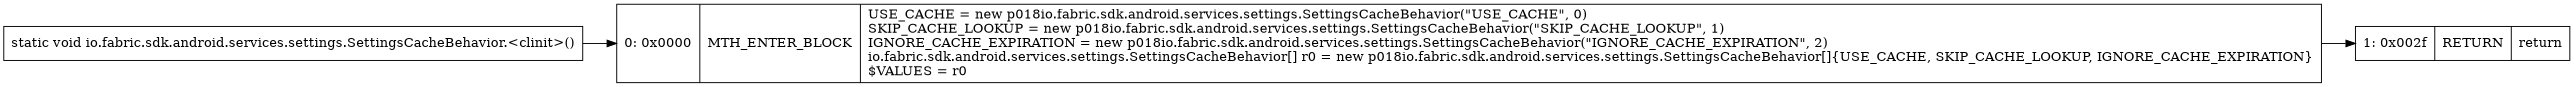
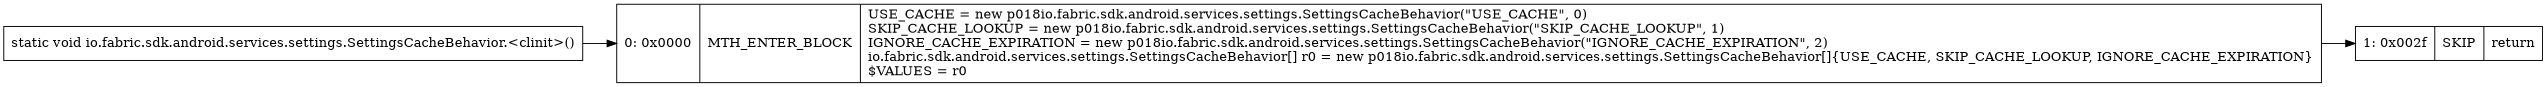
node "1: 0x002f": text "RETURN" -> "SKIP"
